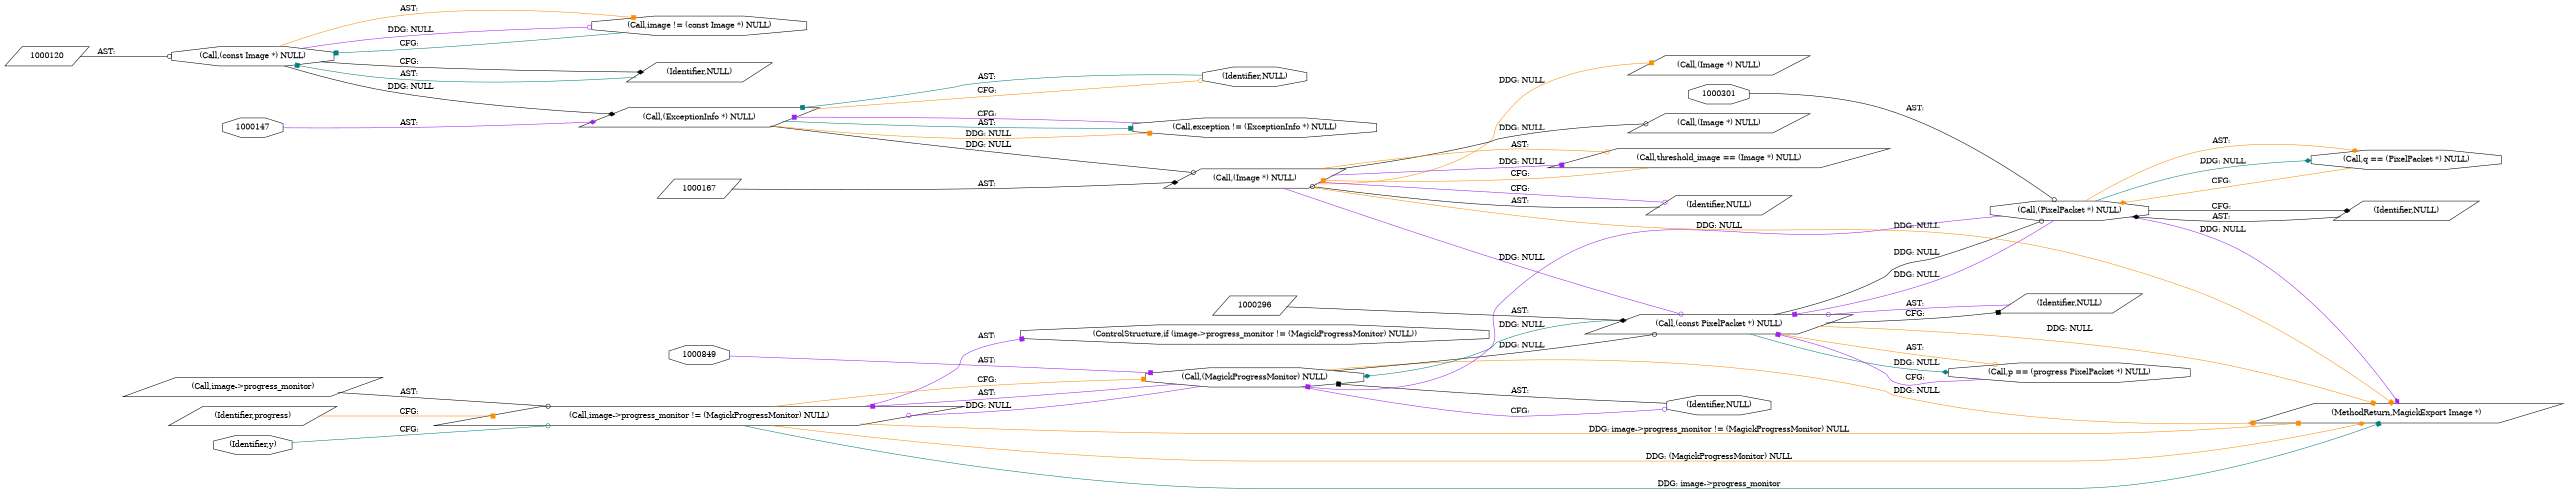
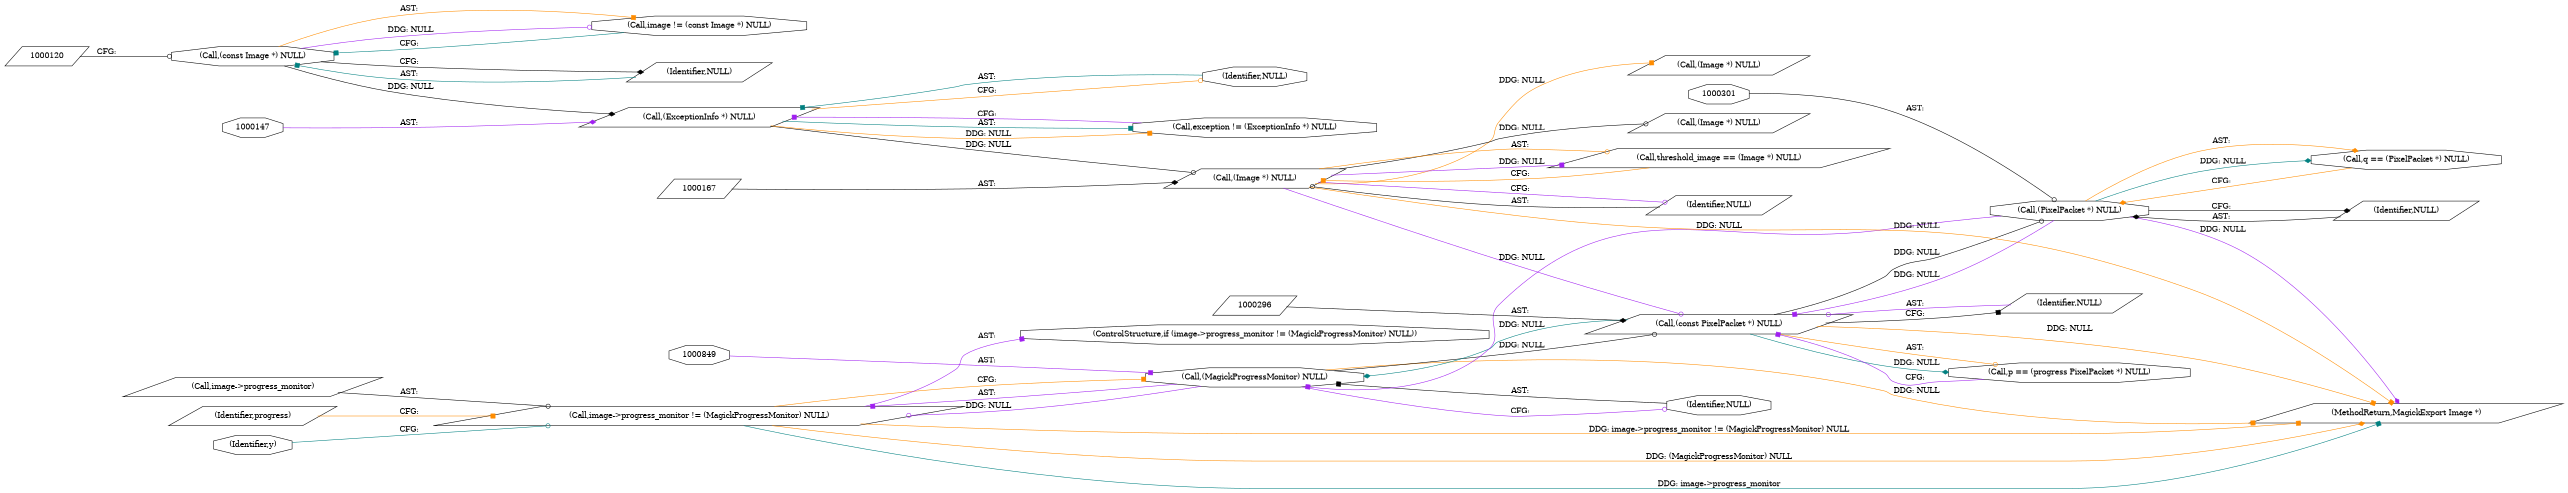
edge "1000120" -> "(Call,(const Image *) NULL)": label "AST: " -> "CFG: "
